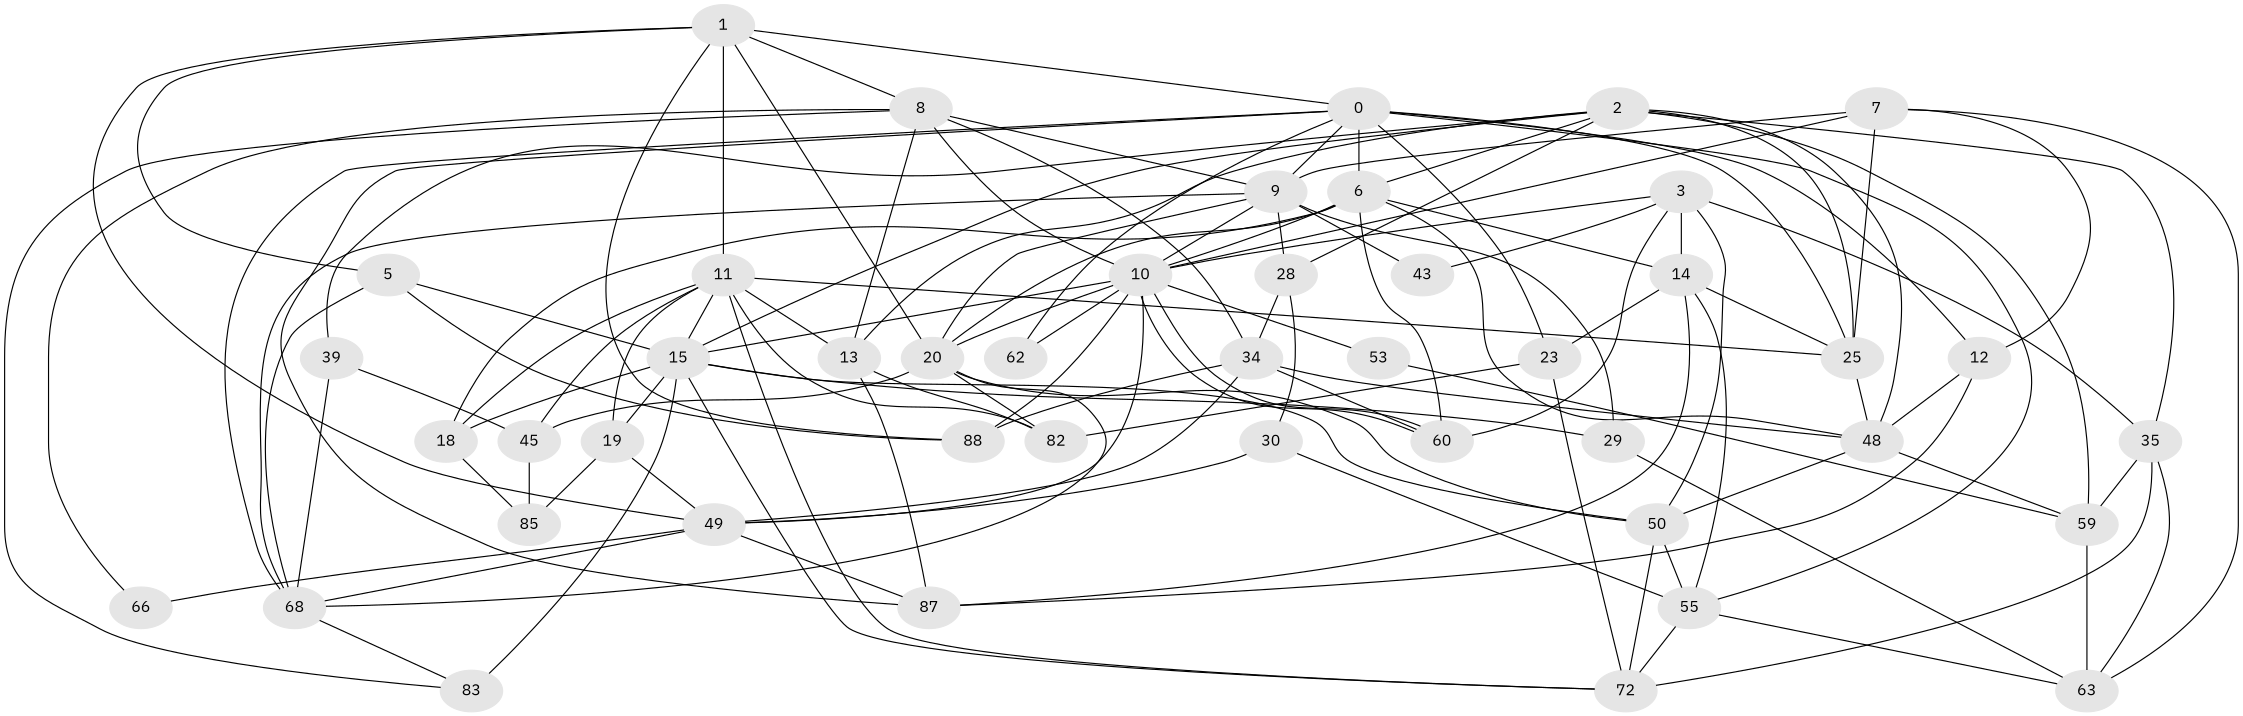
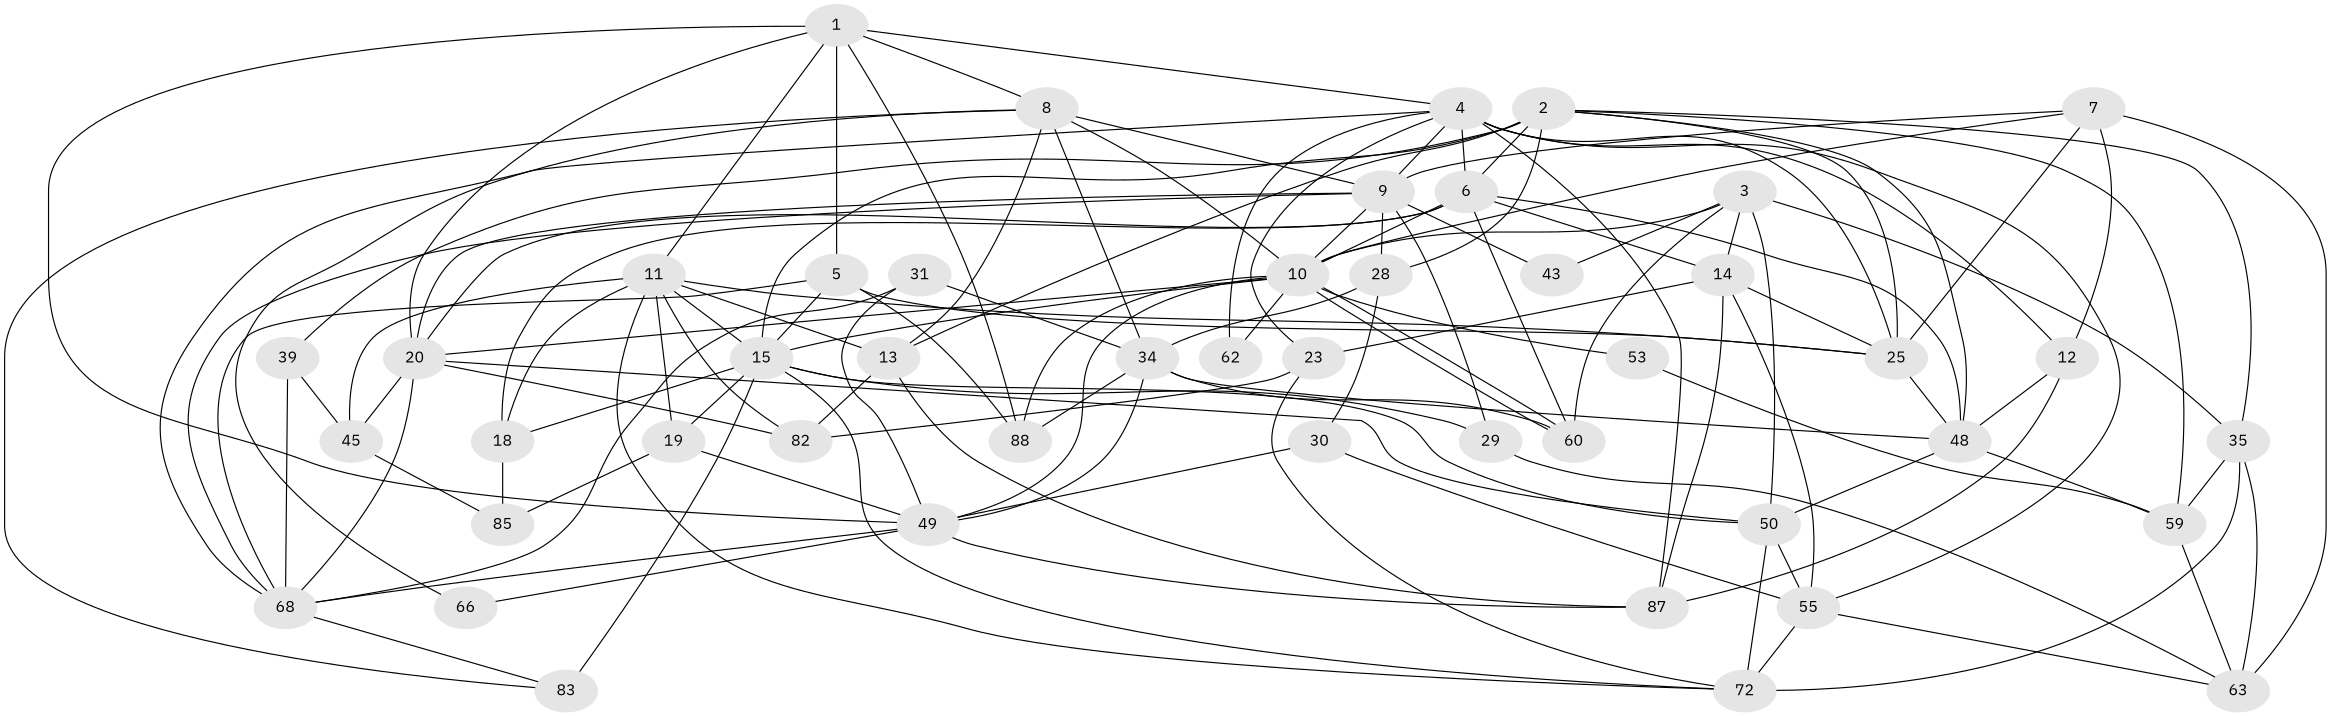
node "0": label "0" -> "4"
node "31": added
edge "5" -- "25": added
